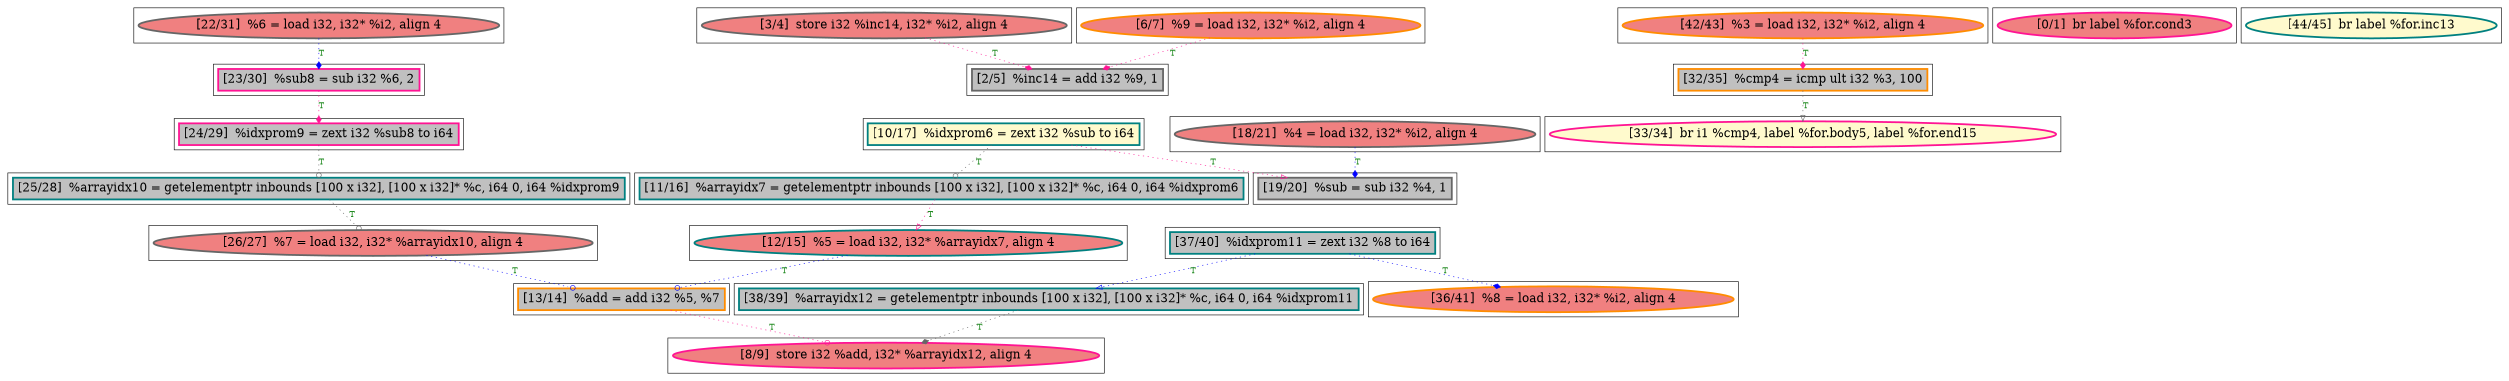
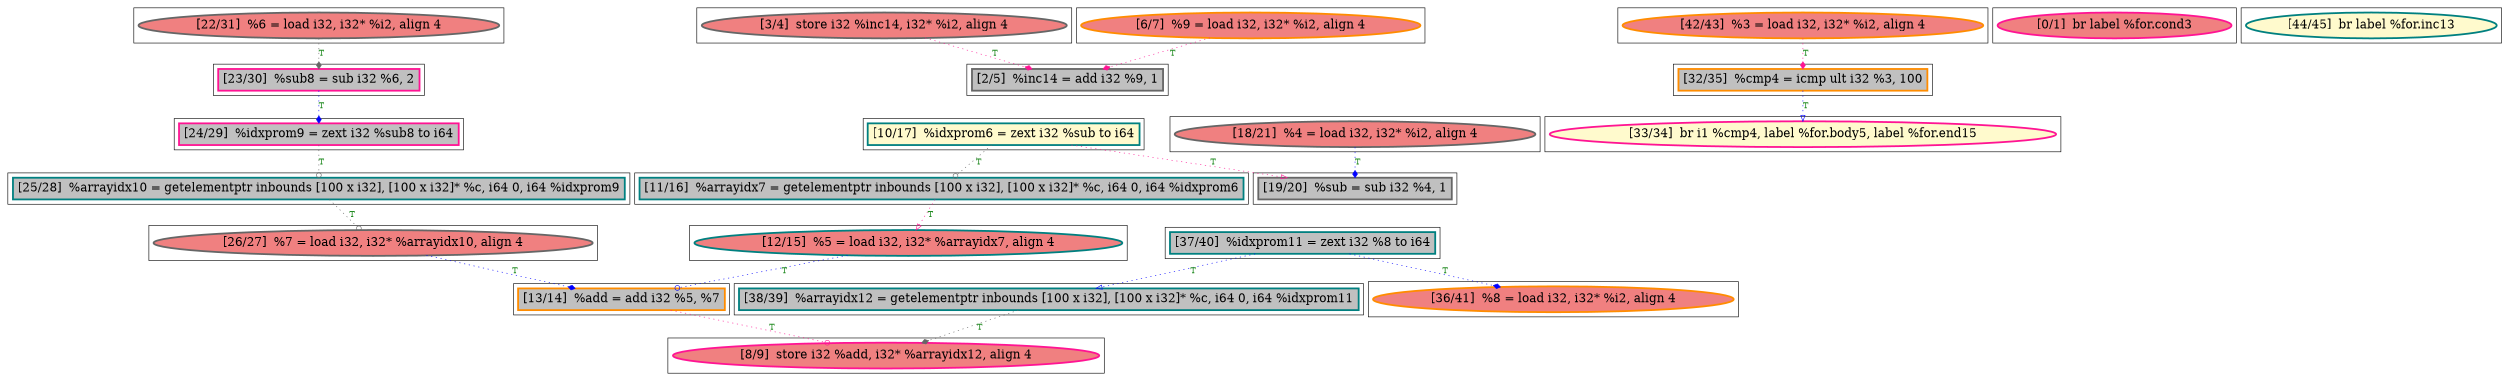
edge "[22/31]  %6 = load i32, i32* %i2, align 4" -> "[23/30]  %sub8 = sub i32 %6, 2": color blue -> gray40
edge "[23/30]  %sub8 = sub i32 %6, 2" -> "[24/29]  %idxprom9 = zext i32 %sub8 to i64": color deeppink -> blue
edge "[32/35]  %cmp4 = icmp ult i32 %3, 100" -> "[33/34]  br i1 %cmp4, label %for.body5, label %for.end15": color gray40 -> blue
edge "[26/27]  %7 = load i32, i32* %arrayidx10, align 4" -> "[13/14]  %add = add i32 %5, %7": arrowhead odot -> diamond
